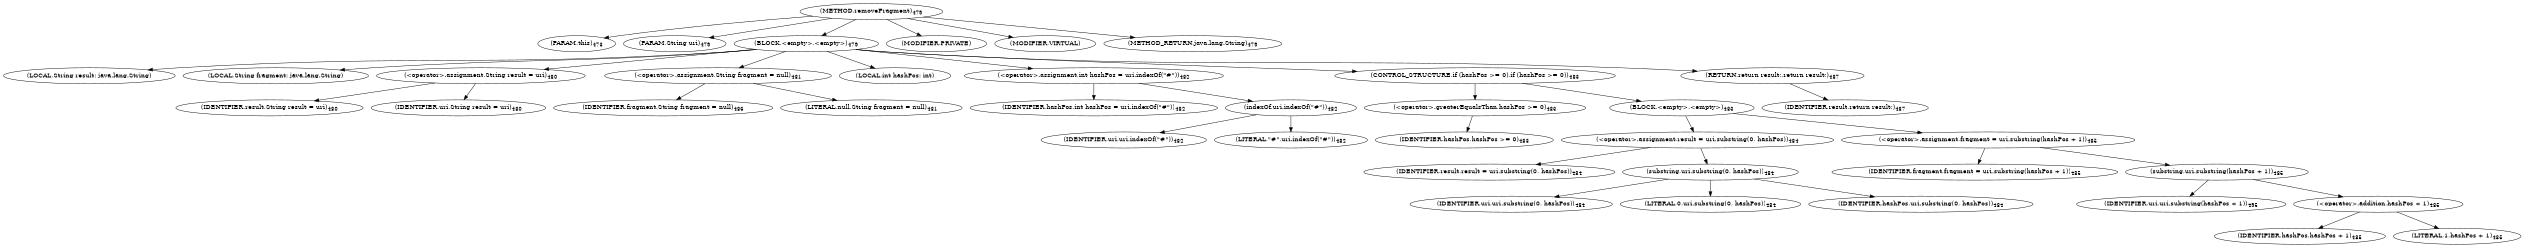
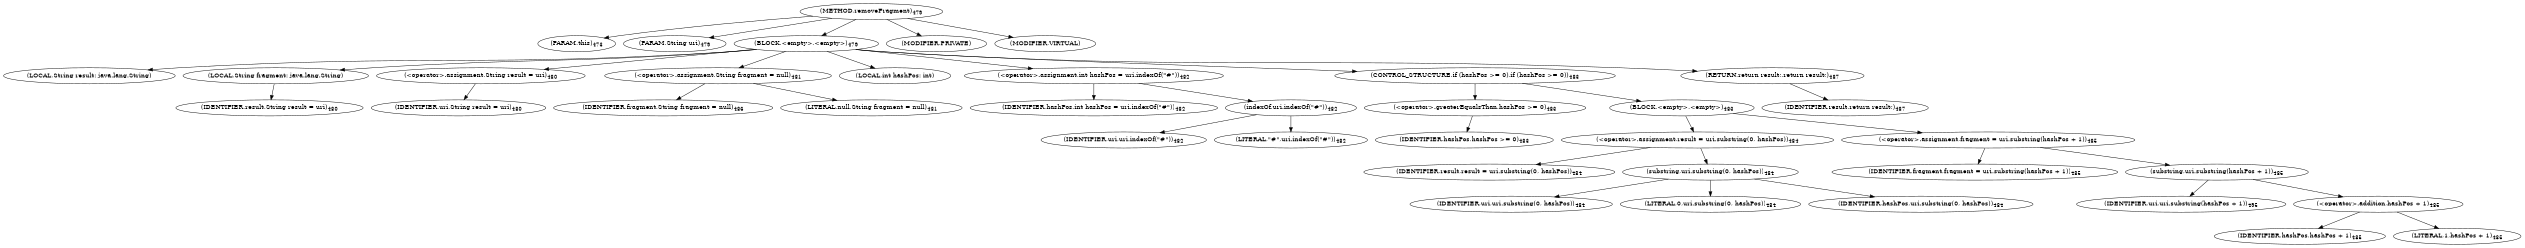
node "(METHOD_RETURN,java.lang.String)": removed
edge "(<operator>.assignment,String result = uri)" -> "(IDENTIFIER,result,String result = uri)": now "(LOCAL,String fragment: java.lang.String)" -> "(IDENTIFIER,result,String result = uri)"
